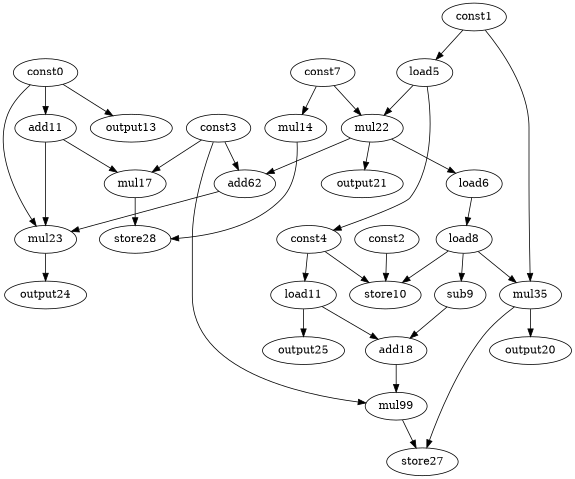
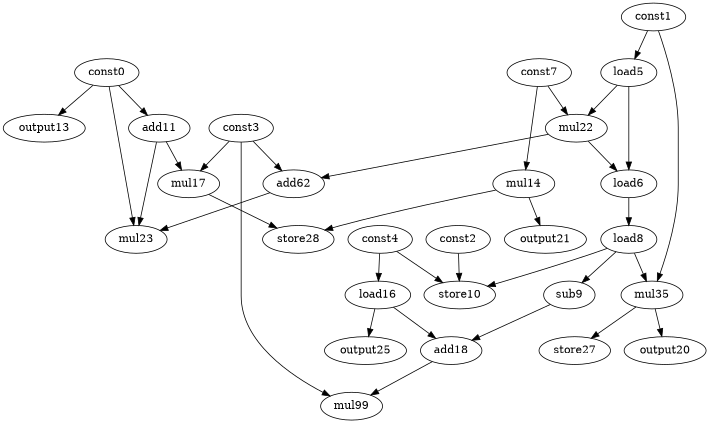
edge "mul22" -> "output21": now "mul14" -> "output21"
edge "load5" -> "const4": now "load5" -> "load6"
node "output24": removed
node "load11": label "load11" -> "load16"
edge "mul99" -> "store27": removed
